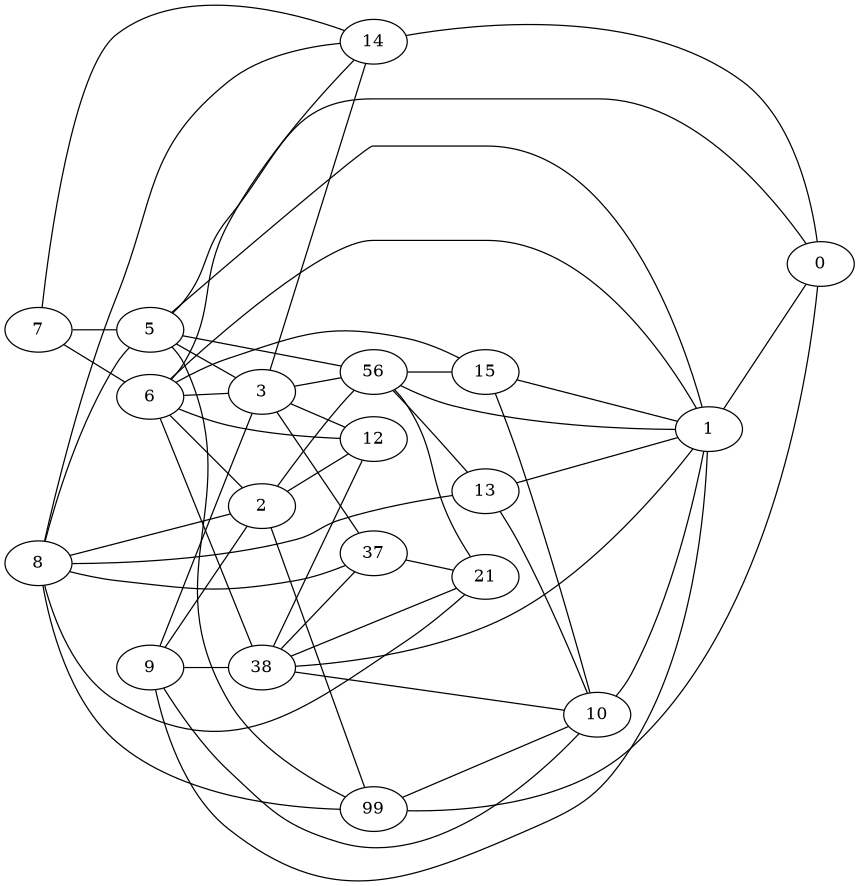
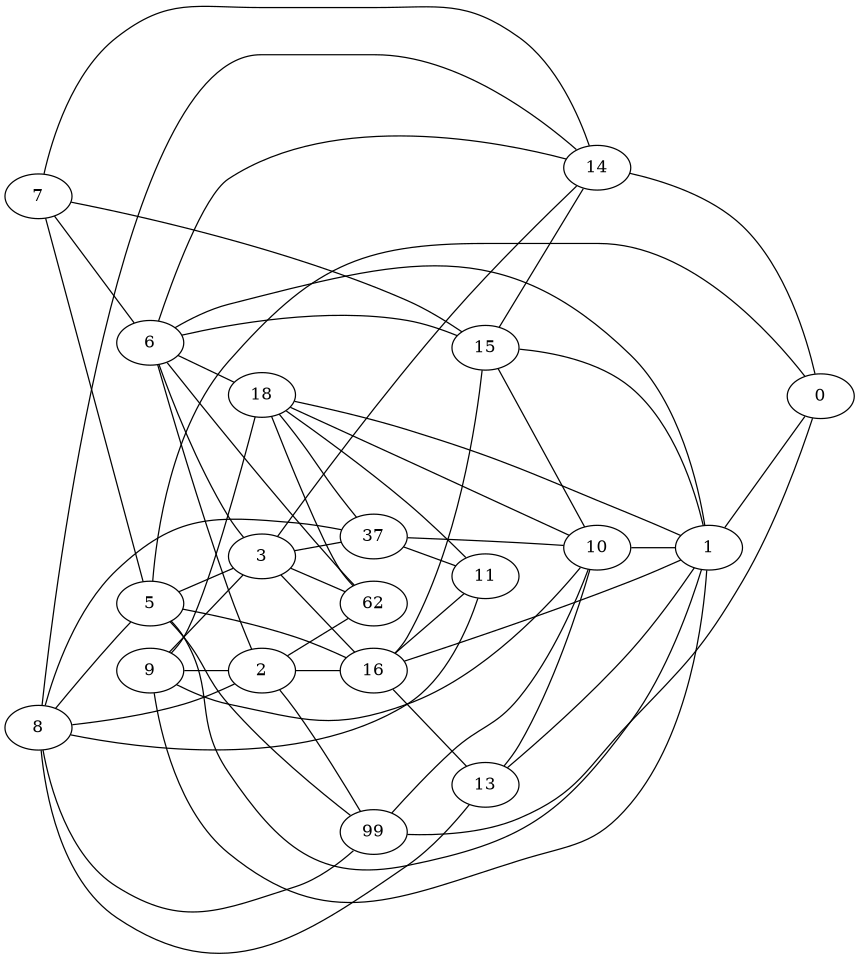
edge "7" -- "15": added
edge "14" -- "15": added
node "56": label "56" -> "16"
node "12": label "12" -> "62"
edge "37" -- "10": added
node "21": label "21" -> "11"
node "38": label "38" -> "18"
